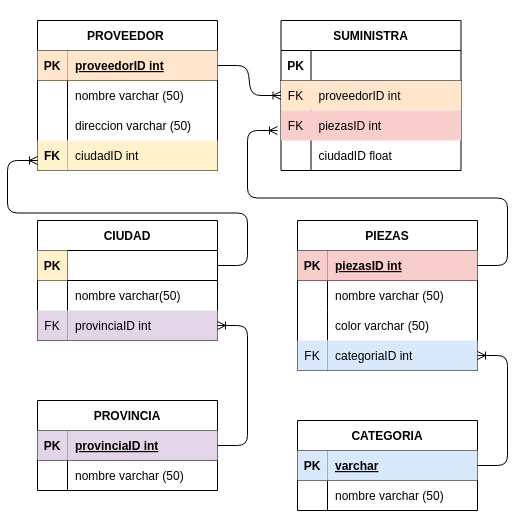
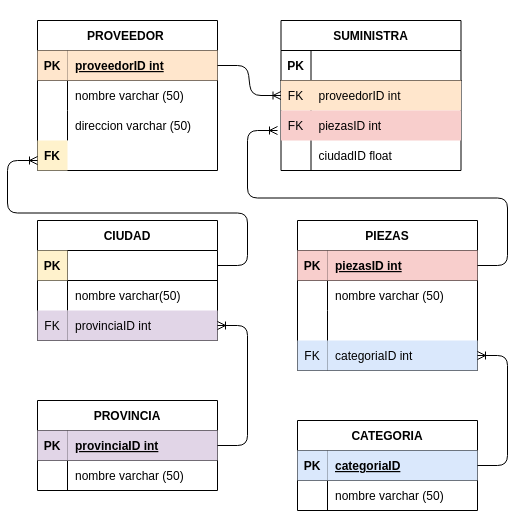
node "ciudadID int": removed
node "color varchar (50)": removed
node "varchar": label "varchar" -> "categoriaID"
